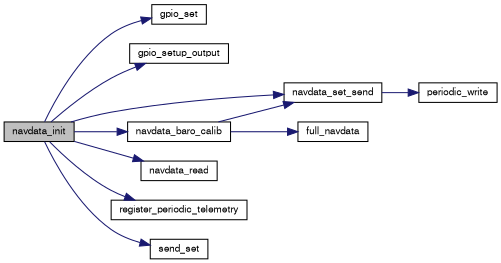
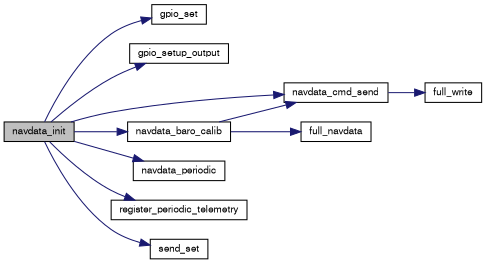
node "navdata_set_send": label "navdata_set_send" -> "navdata_cmd_send"
node "periodic_write": label "periodic_write" -> "full_write"
node "navdata_read": label "navdata_read" -> "navdata_periodic"
